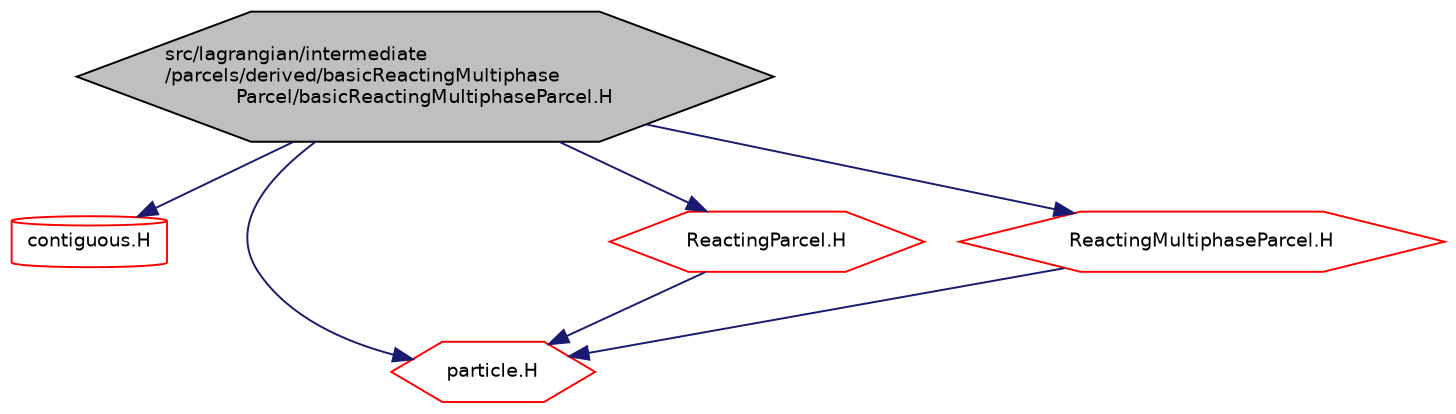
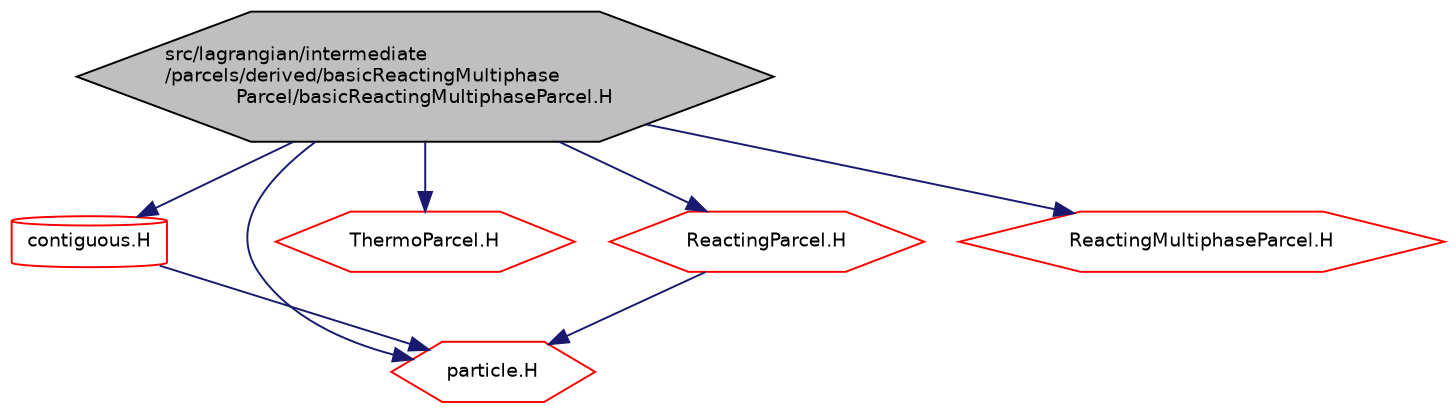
node "ThermoParcel.H": added
edge "ReactingMultiphaseParcel.H" -> "particle.H": now "contiguous.H" -> "particle.H"
